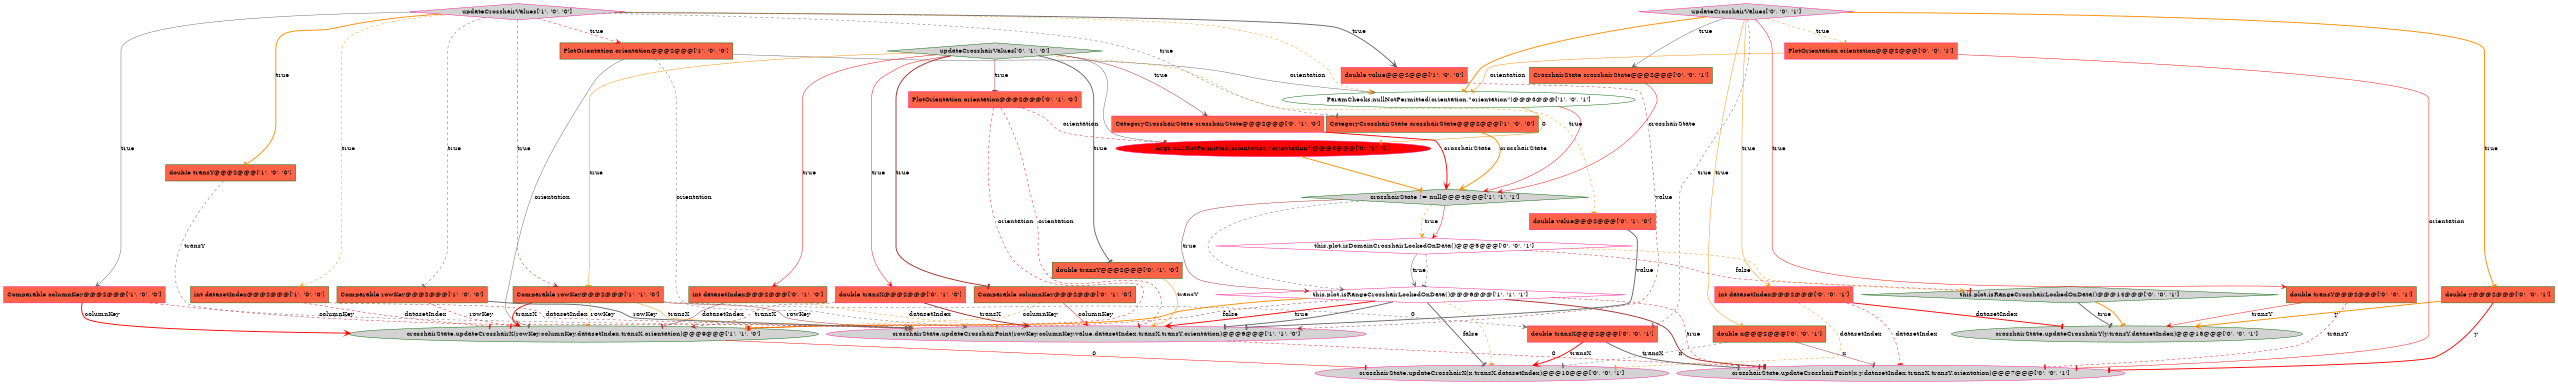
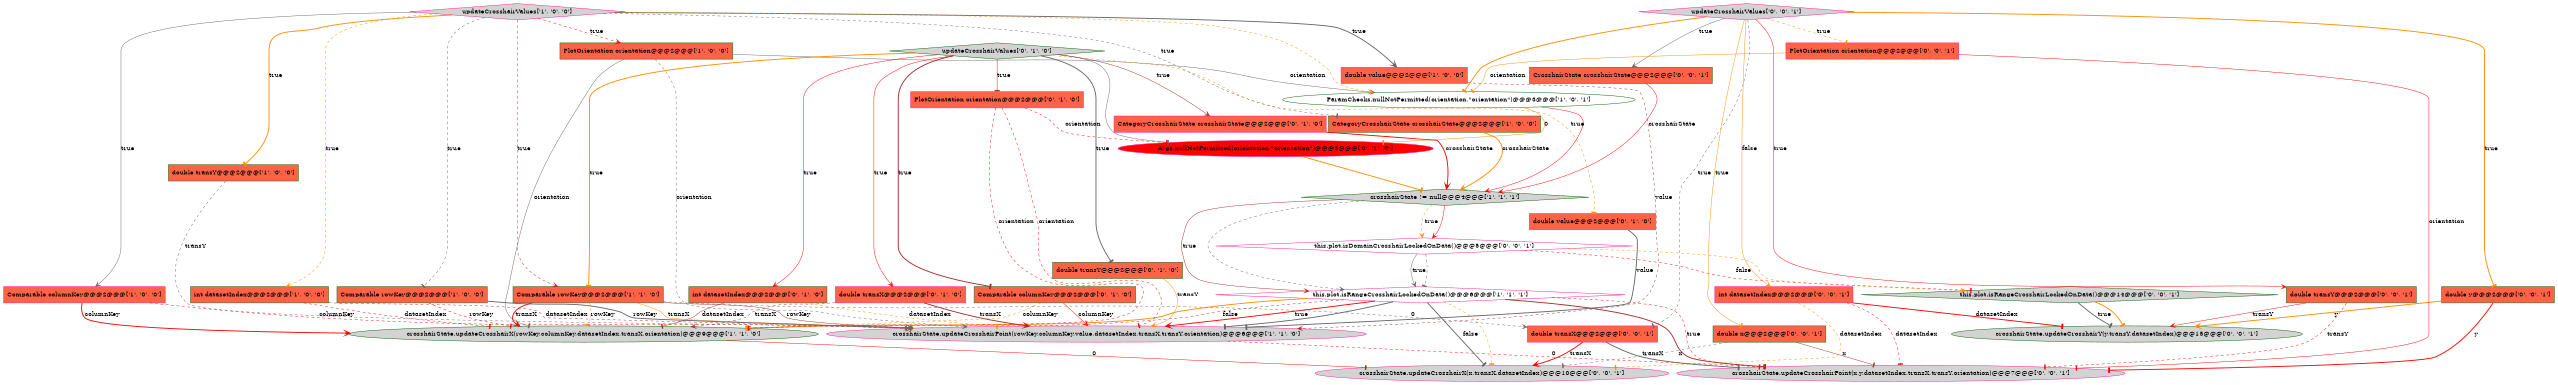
edge "updateCrosshairValues['0', '1', '0']" -> "Comparable rowKey@@@2@@@['1', '1', '0']": style solid -> bold
edge "updateCrosshairValues['0', '0', '1']" -> "int datasetIndex@@@2@@@['0', '0', '1']": label "true" -> "false"
